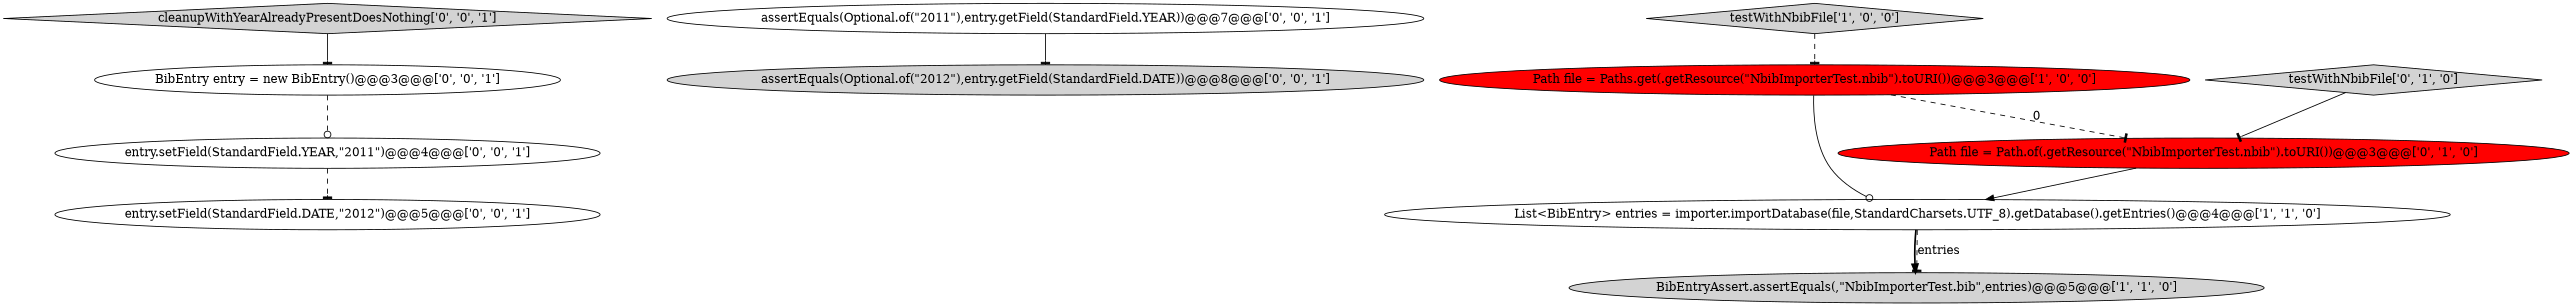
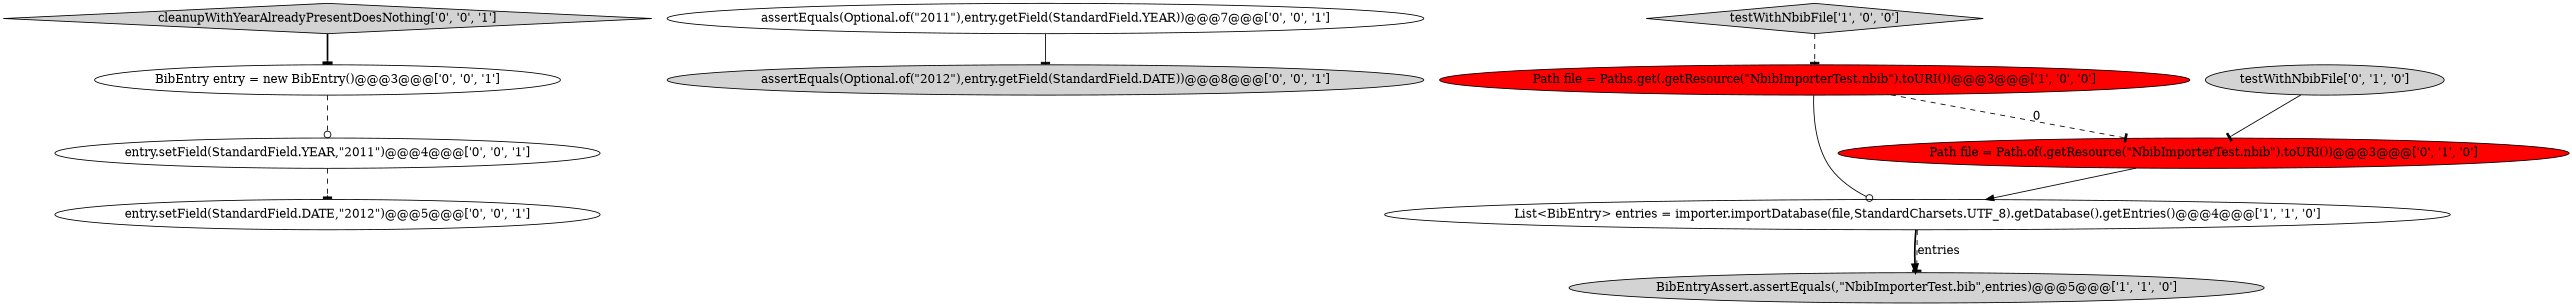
edge "cleanupWithYearAlreadyPresentDoesNothing['0', '0', '1']" -> "BibEntry entry = new BibEntry()@@@3@@@['0', '0', '1']": style solid -> bold
node "testWithNbibFile['0', '1', '0']": shape diamond -> ellipse
